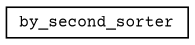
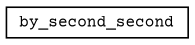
node "by_second_sorter": label "by_second_sorter" -> "by_second_second"
